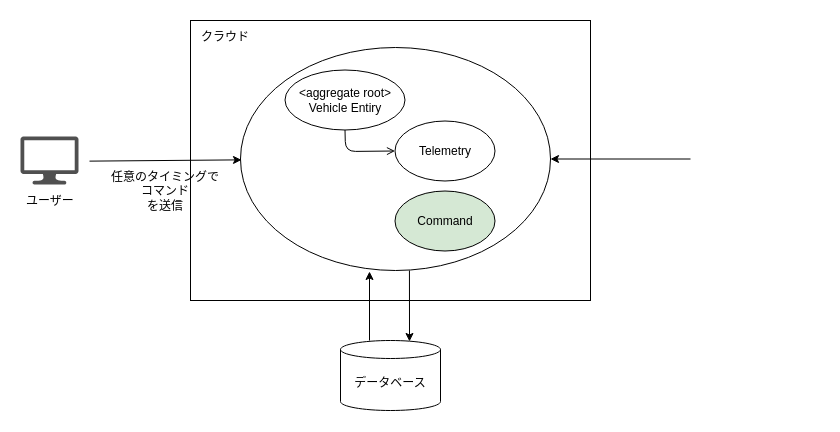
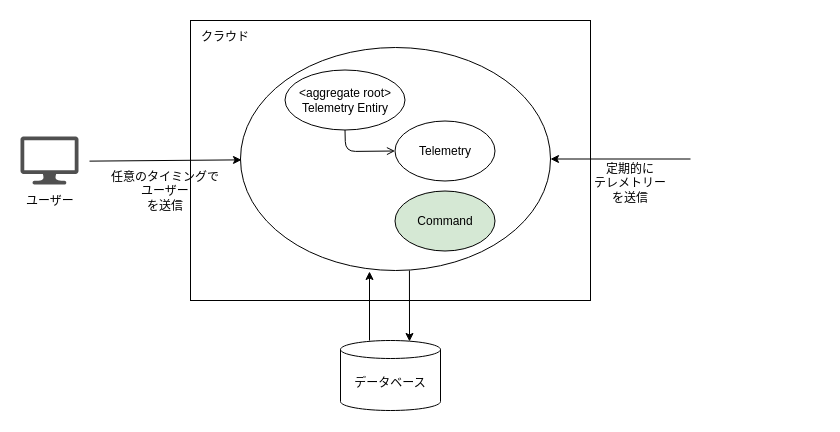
node "<aggregate root> Vehicle Entiry": label "<aggregate root> Vehicle Entiry" -> "<aggregate root> Telemetry Entiry"
node "定期的に テレメトリー を送信": added
node "任意のタイミングで コマンド を送信": label "任意のタイミングで コマンド を送信" -> "任意のタイミングで ユーザー を送信"
